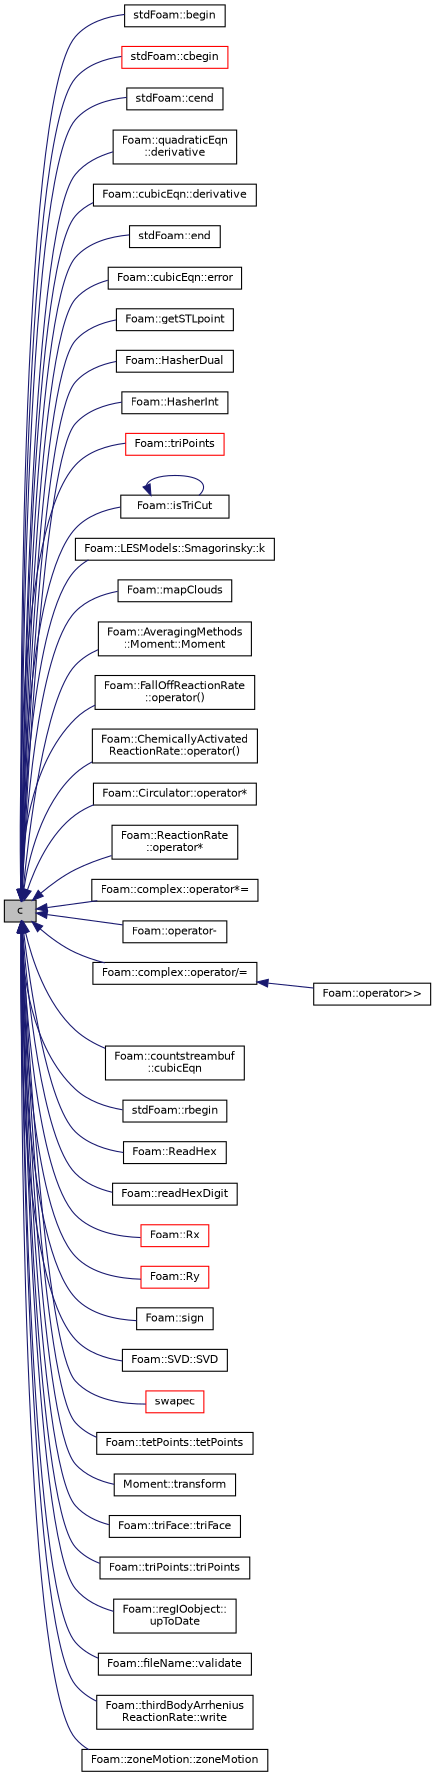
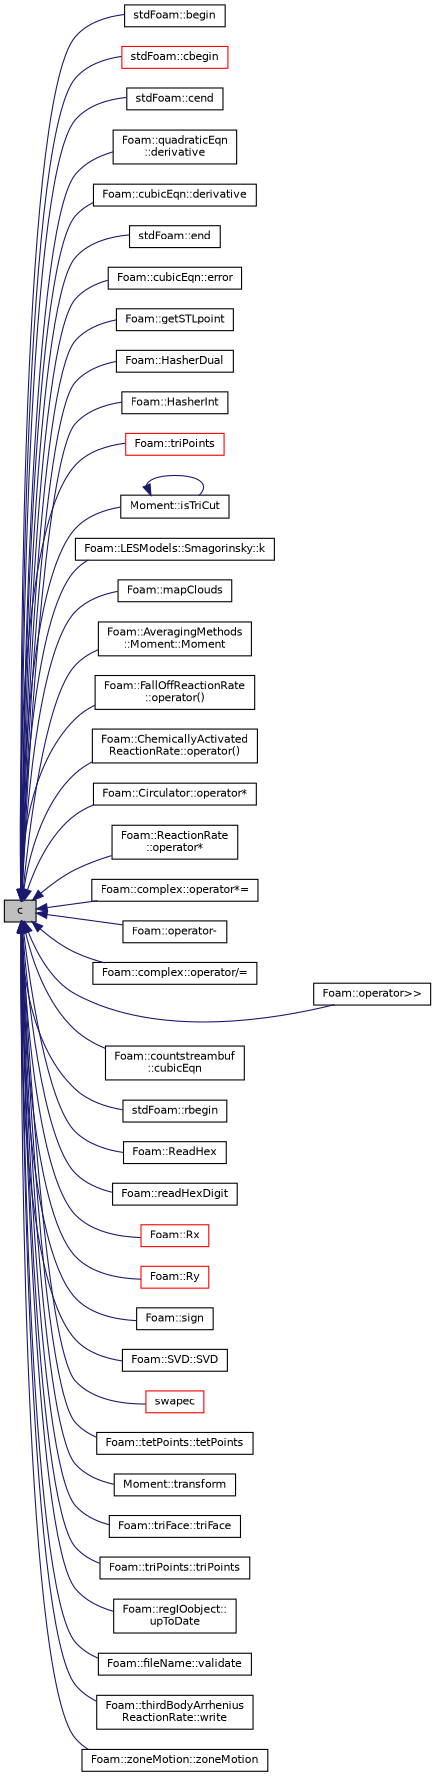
node "Foam::isTriCut": label "Foam::isTriCut" -> "Moment::isTriCut"
edge "Foam::operator>>" -> "Foam::complex::operator/=": now "Foam::operator>>" -> "c"
